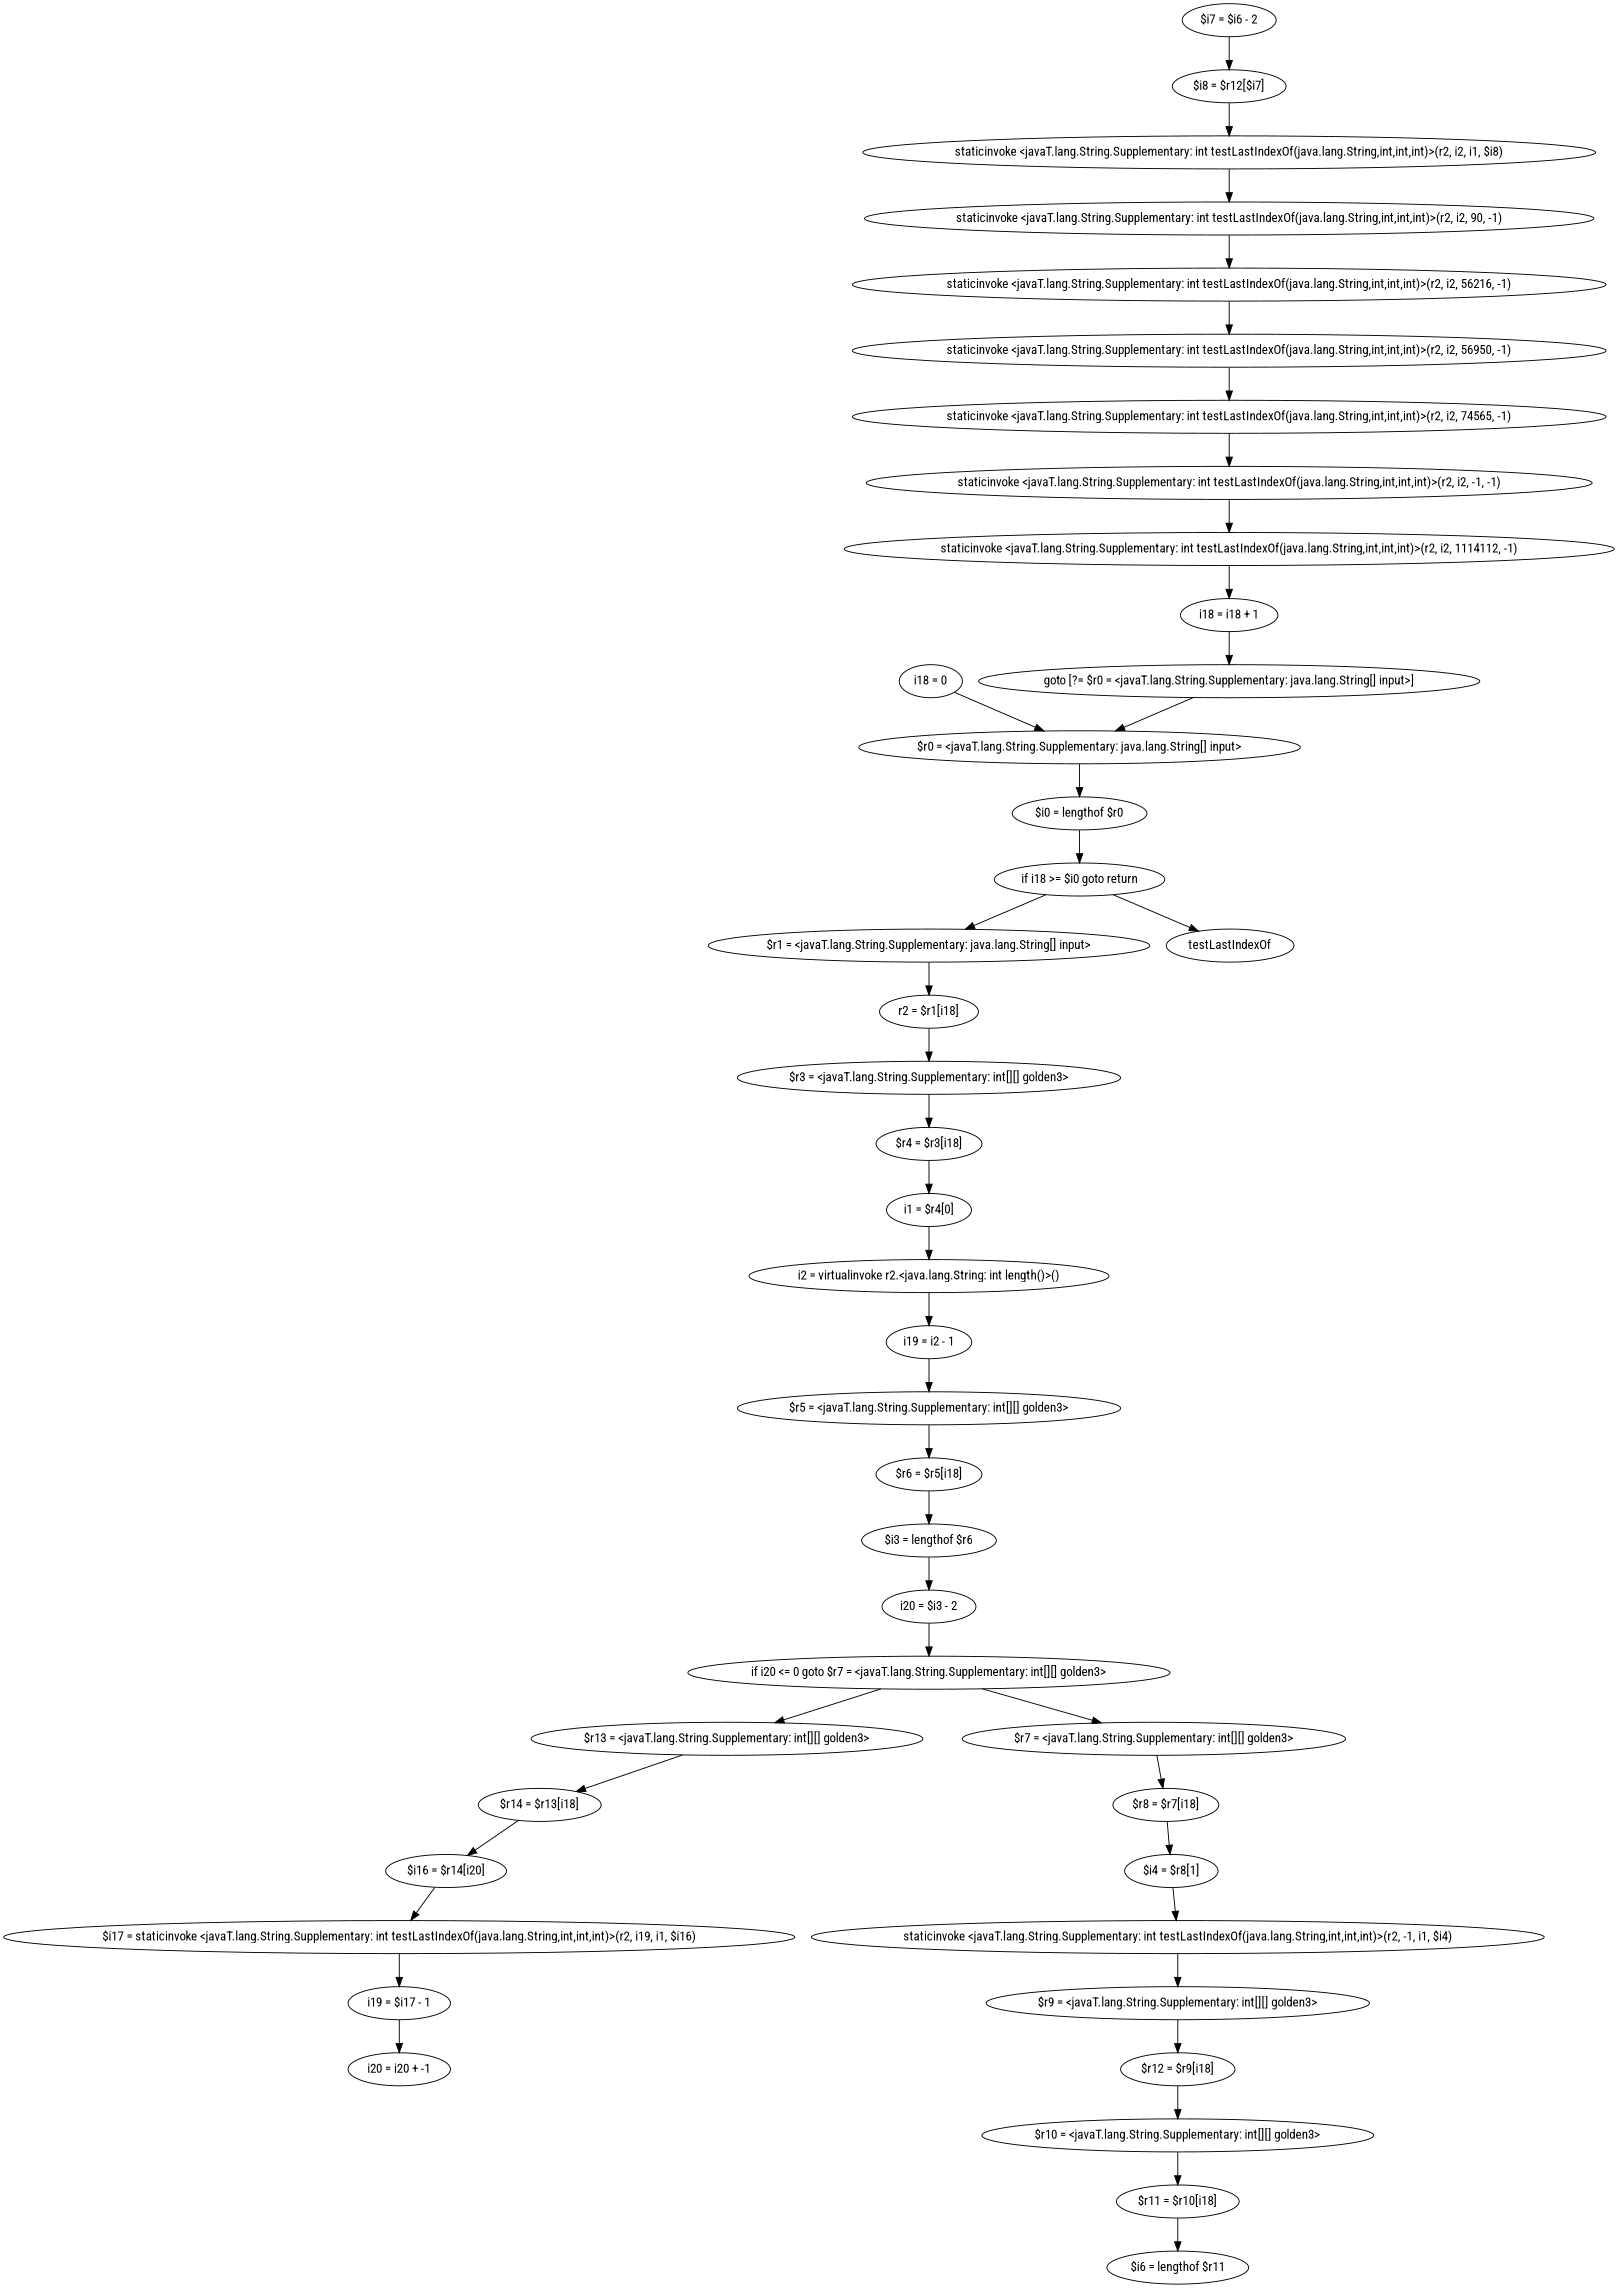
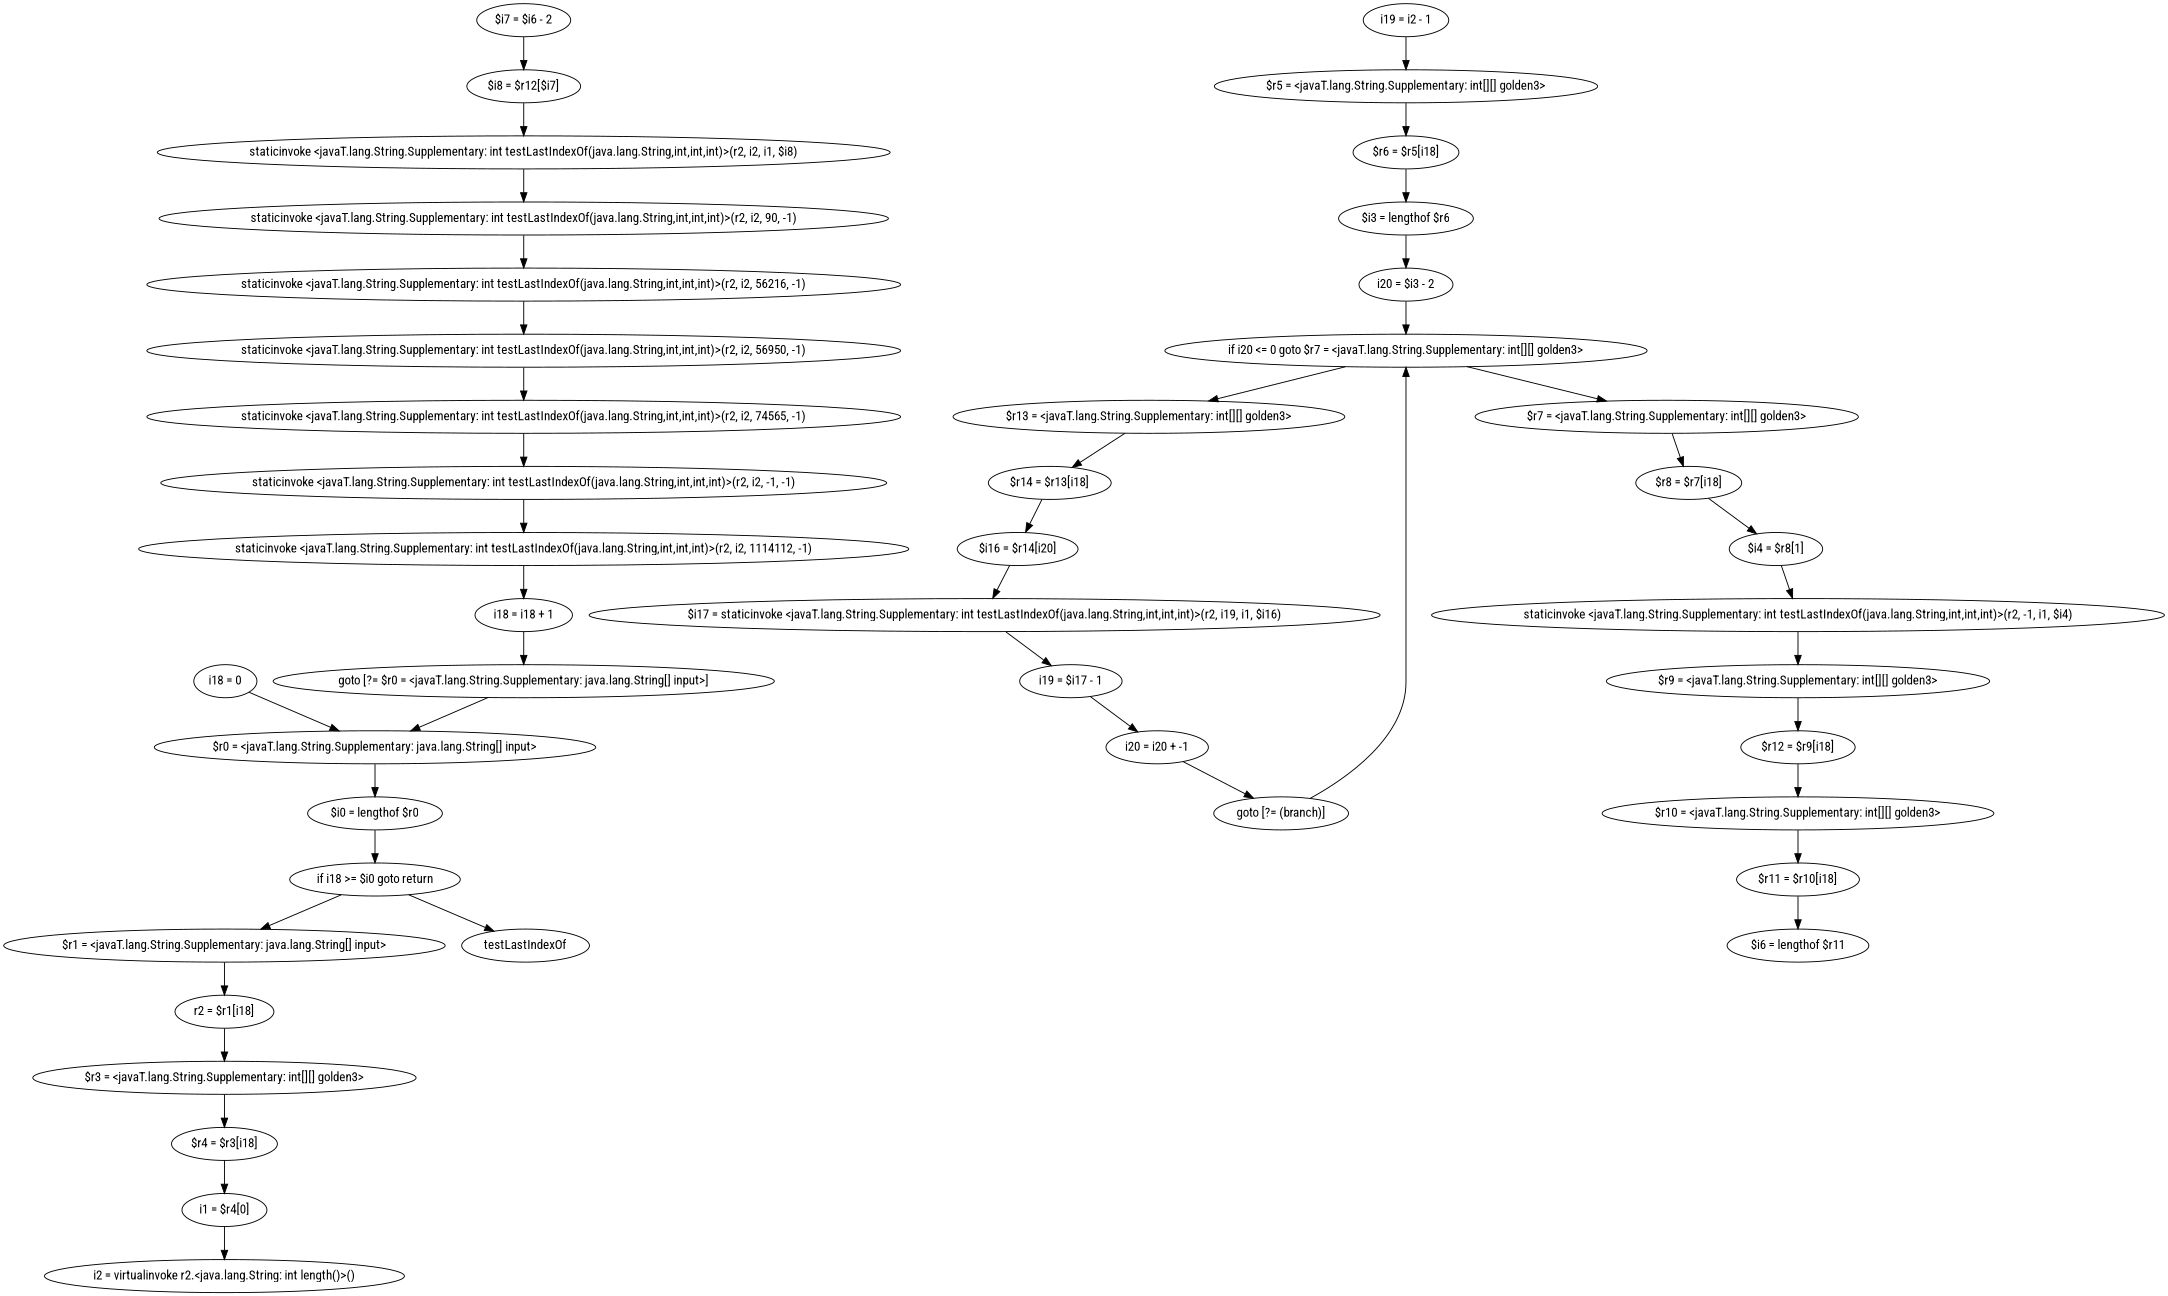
node "goto [?= (branch)]": added
edge "i2 = virtualinvoke r2.<java.lang.String: int length()>()" -> "i19 = i2 - 1": removed
